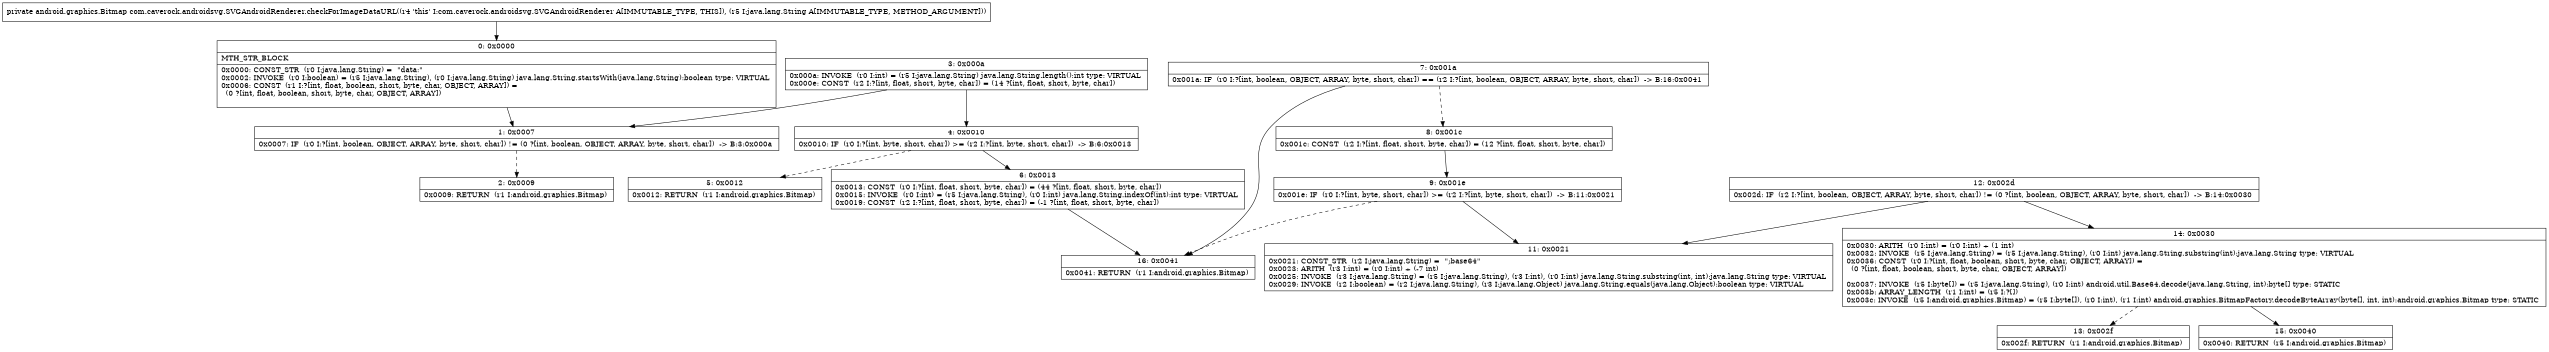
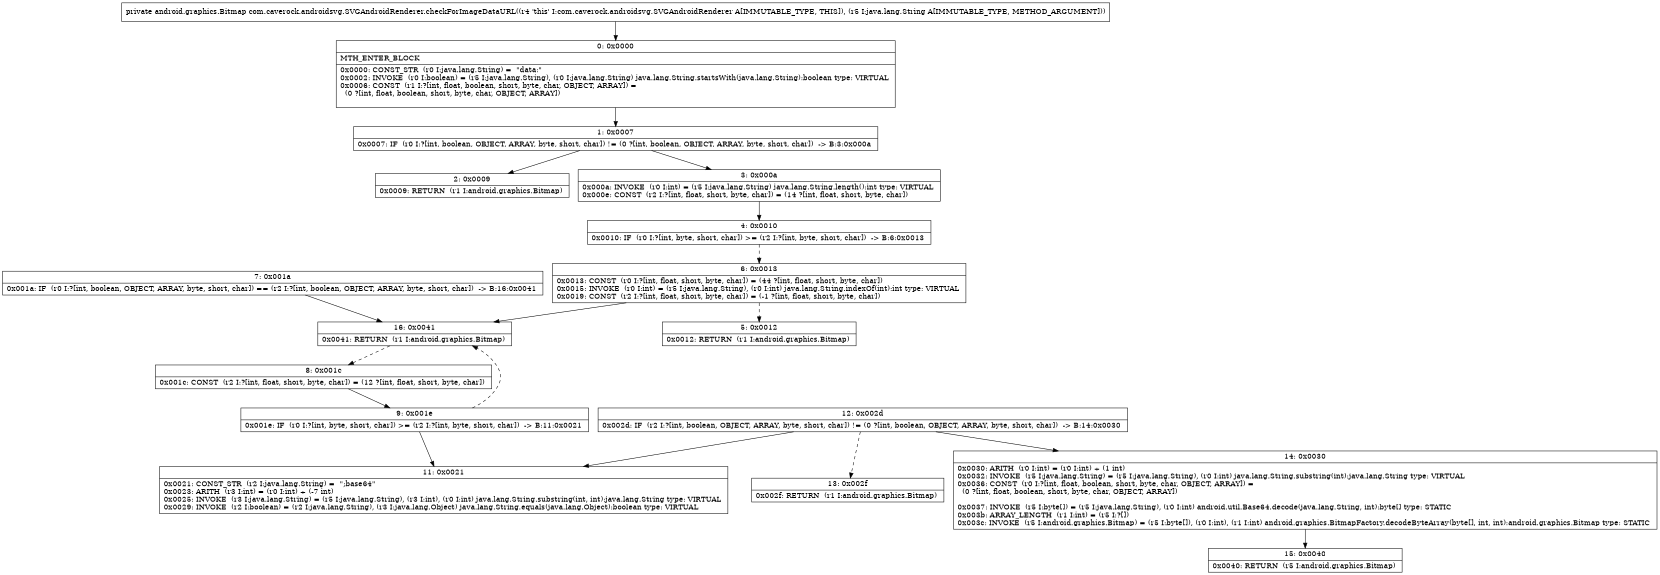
node "0: 0x0000": text "MTH_STR_BLOCK" -> "MTH_ENTER_BLOCK"
edge "7: 0x001a" -> "8: 0x001c": now "16: 0x0041" -> "8: 0x001c"
edge "3: 0x000a" -> "1: 0x0007": reversed
edge "4: 0x0010" -> "6: 0x0013": style solid -> dashed
edge "1: 0x0007" -> "2: 0x0009": style dashed -> solid
edge "4: 0x0010" -> "5: 0x0012": now "6: 0x0013" -> "5: 0x0012"
edge "14: 0x0030" -> "13: 0x002f": now "12: 0x002d" -> "13: 0x002f"
